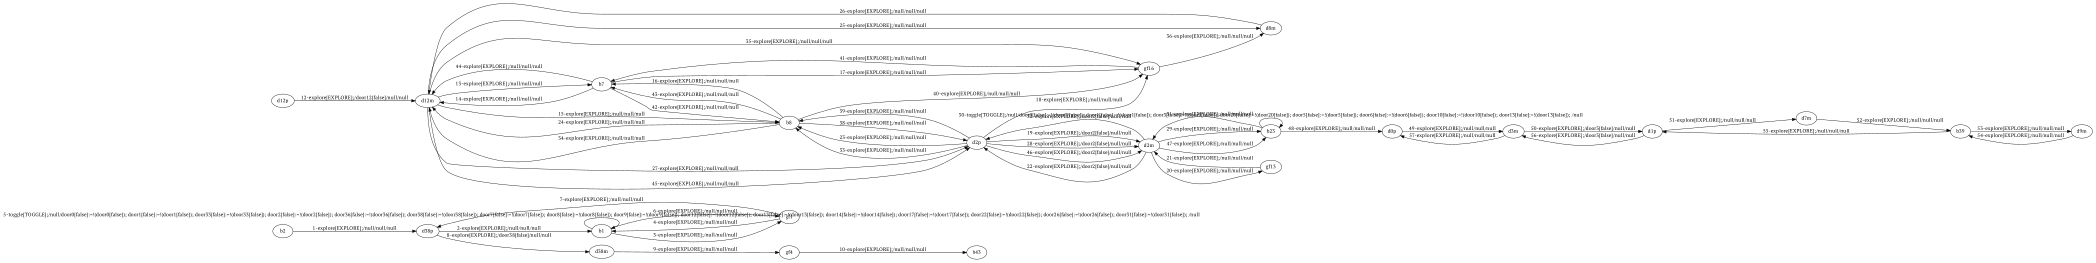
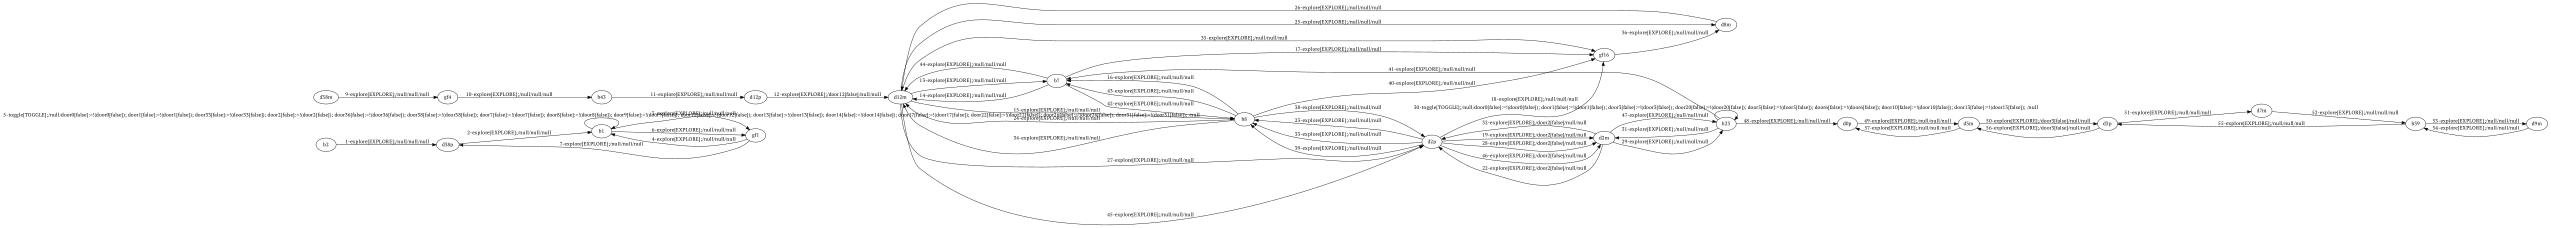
edge "gf16" -> "b7": now "b23" -> "b7"
edge "b43" -> "d12p": added, label "11-explore[EXPLORE];/null/null/null"
node "d1p": label "d1p" -> "d3p"
node "gf13": removed
edge "d38p" -> "d38m": removed, label "8-explore[EXPLORE];/door38[false]/null/null"
